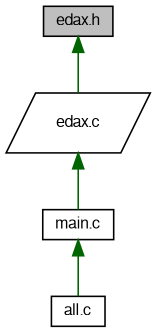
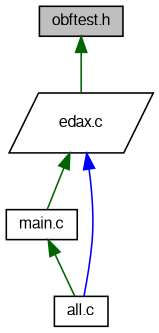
node "edax.h": label "edax.h" -> "obftest.h"
edge "all.c" -> "edax.c": added
